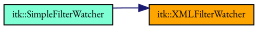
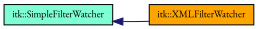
edge "itk::SimpleFilterWatcher" -> "itk::XMLFilterWatcher": reversed
